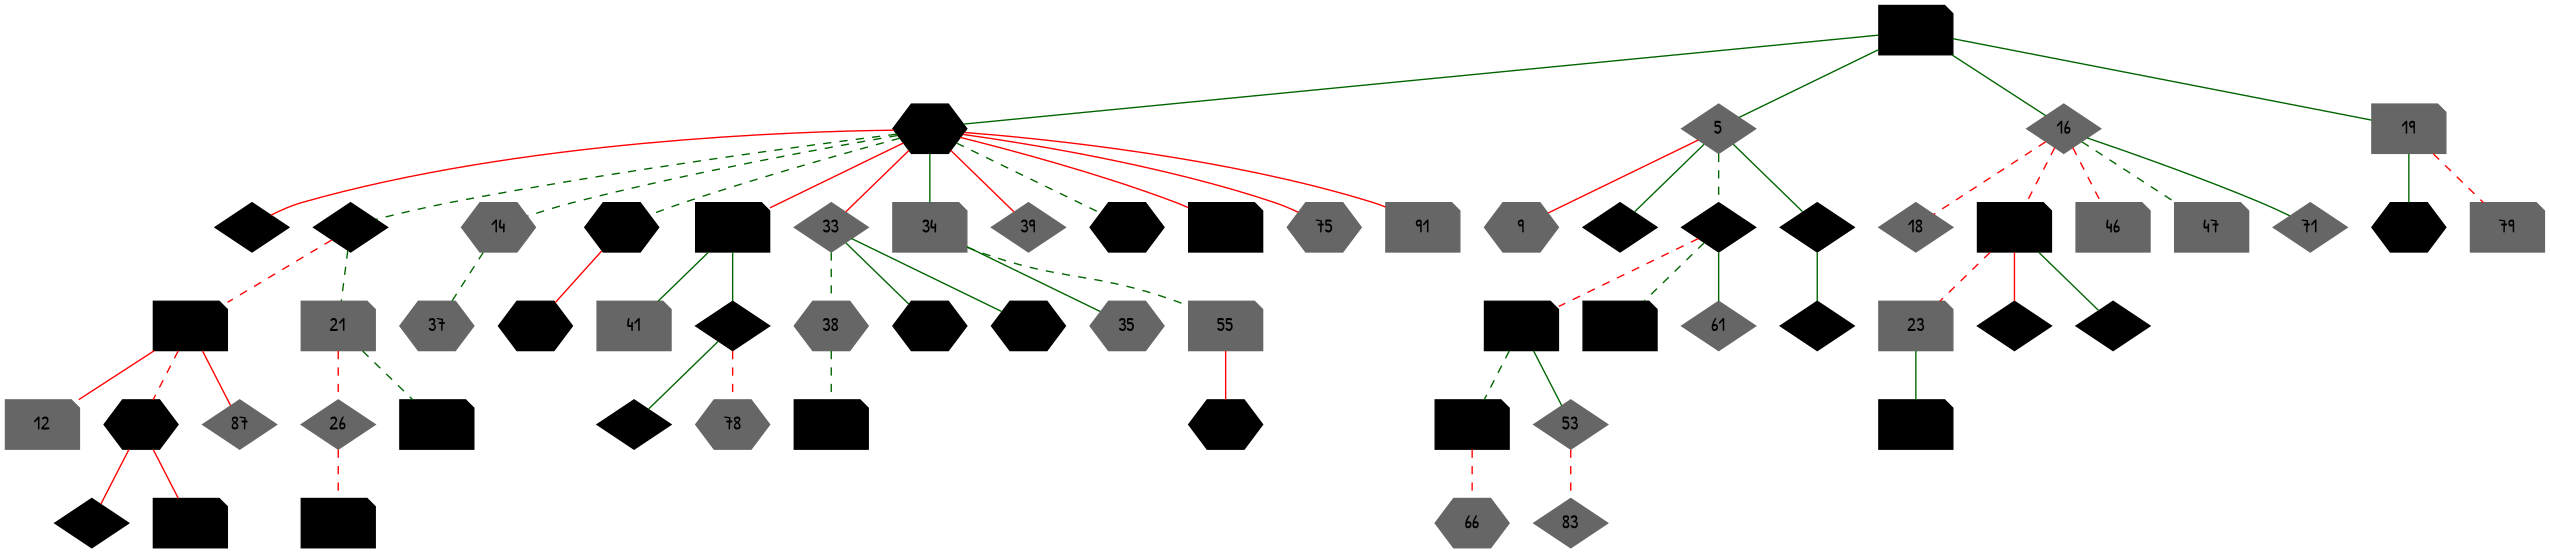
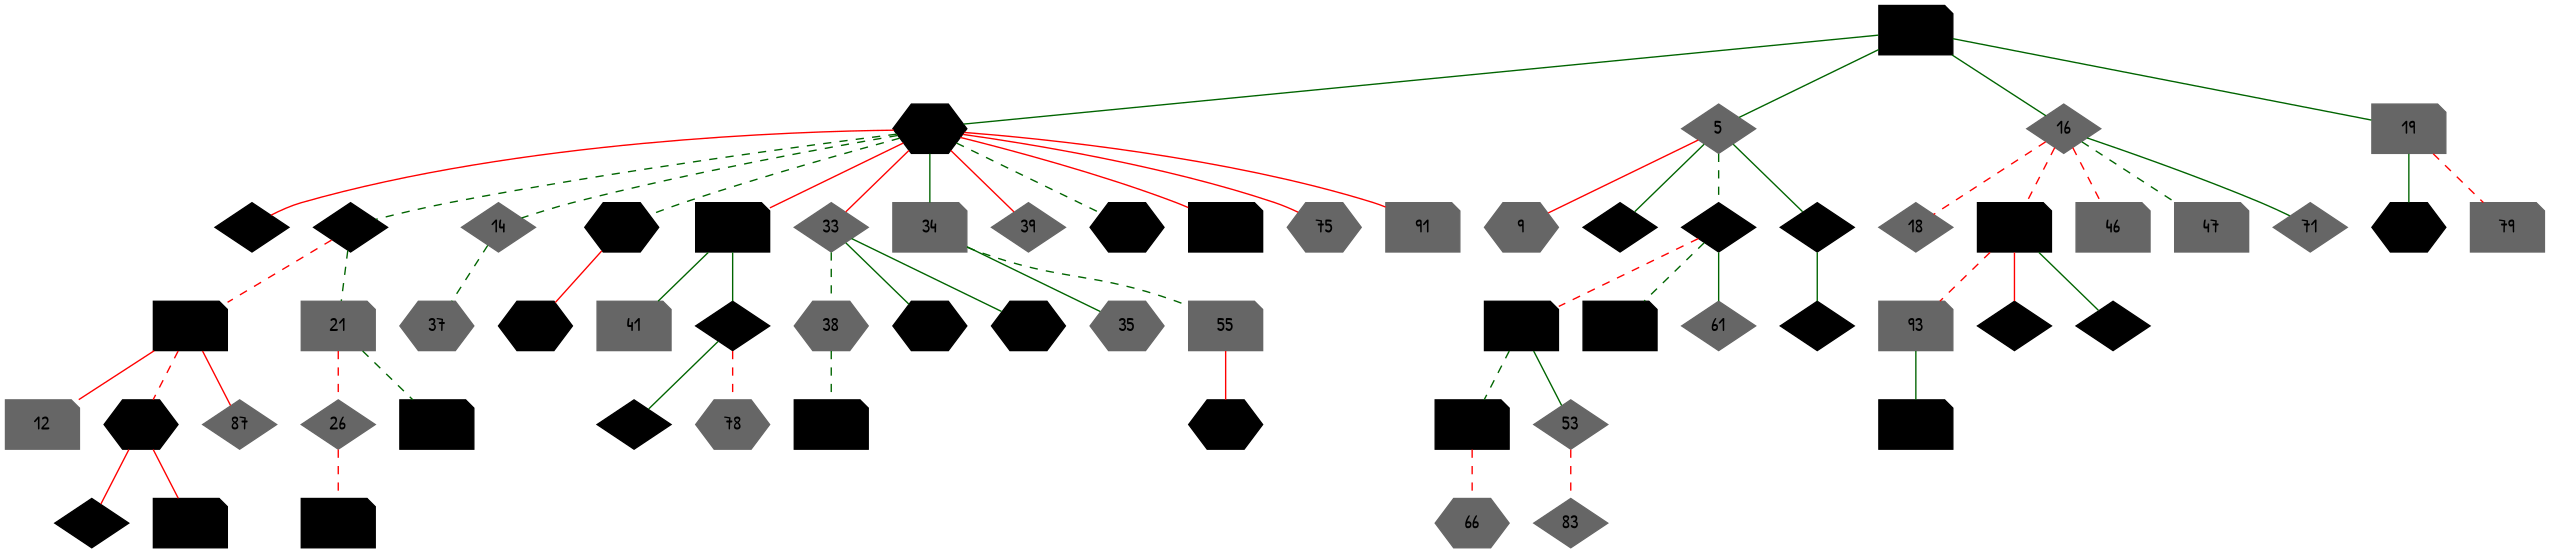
node "14": shape hexagon -> diamond
node "23": label "23" -> "93"
